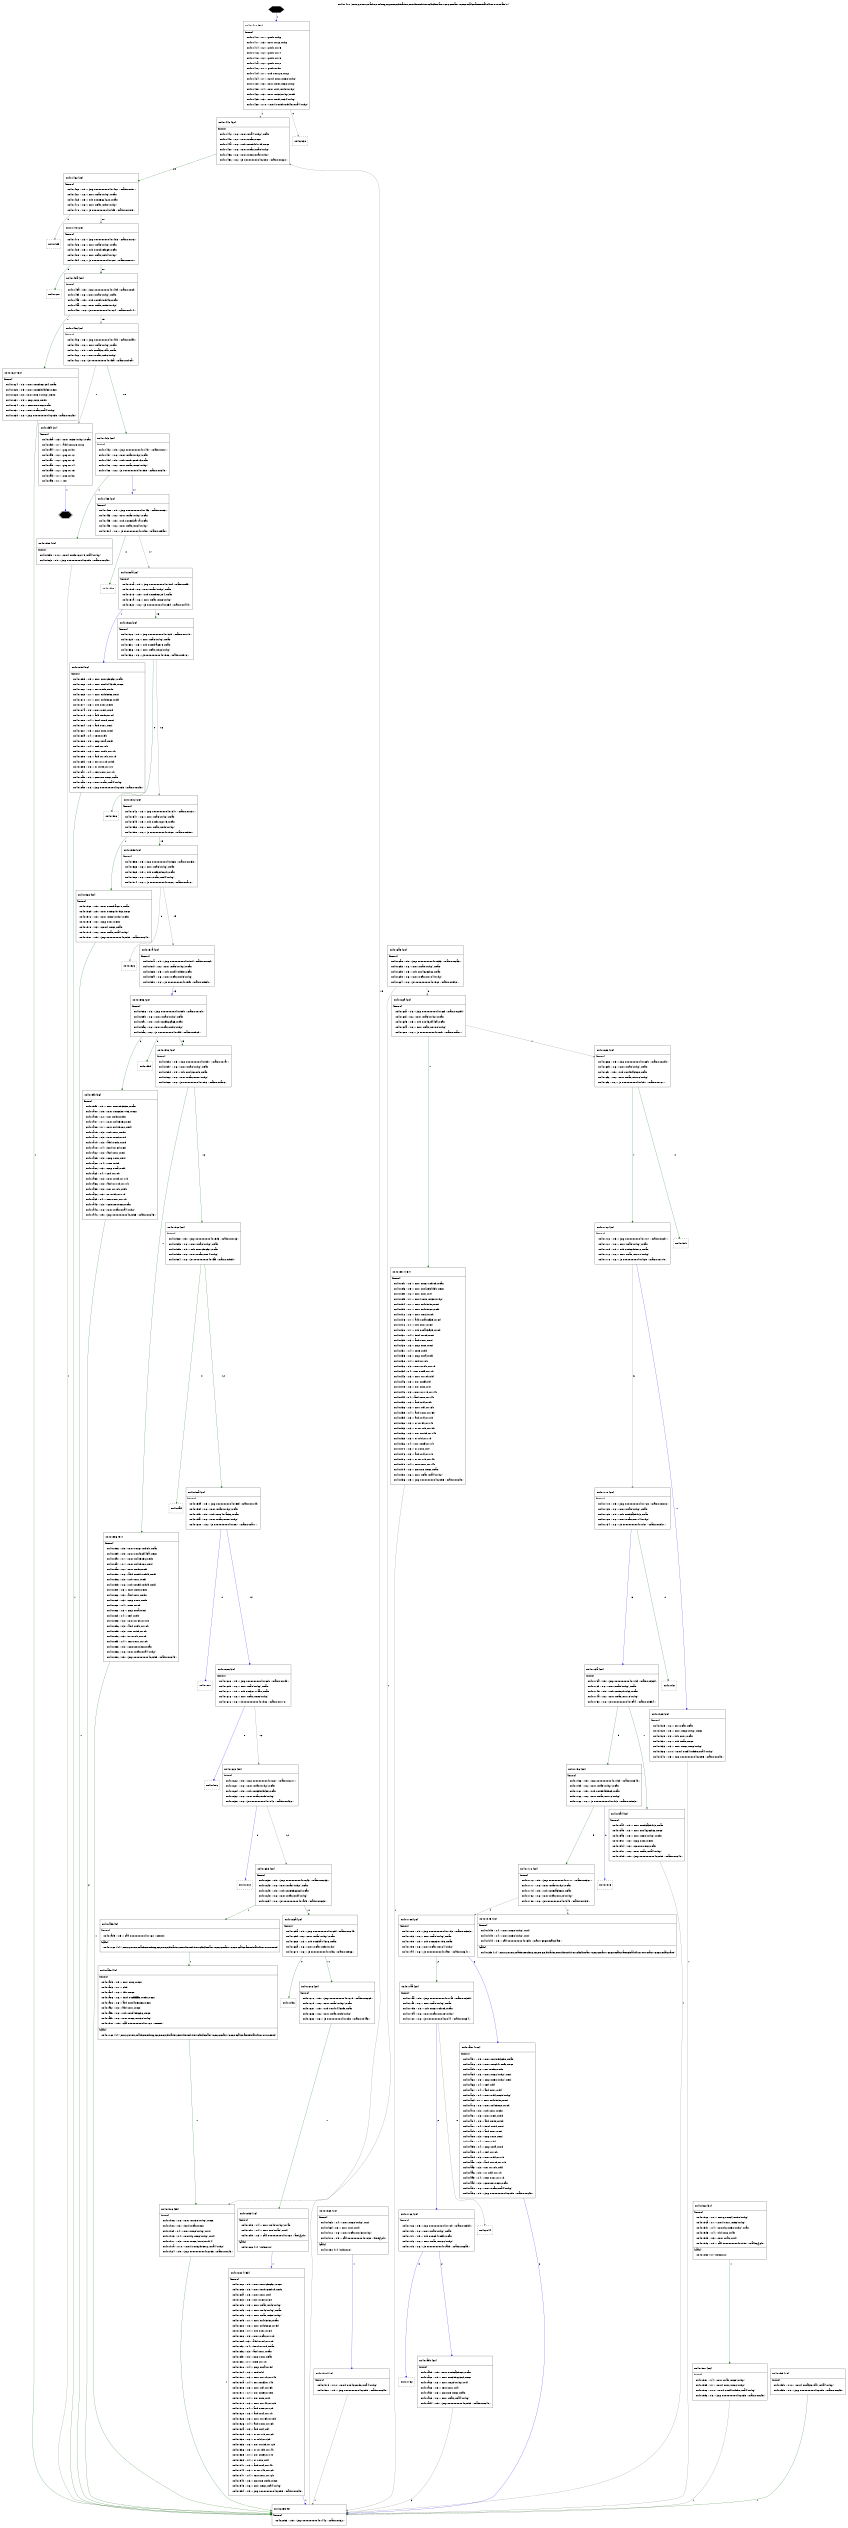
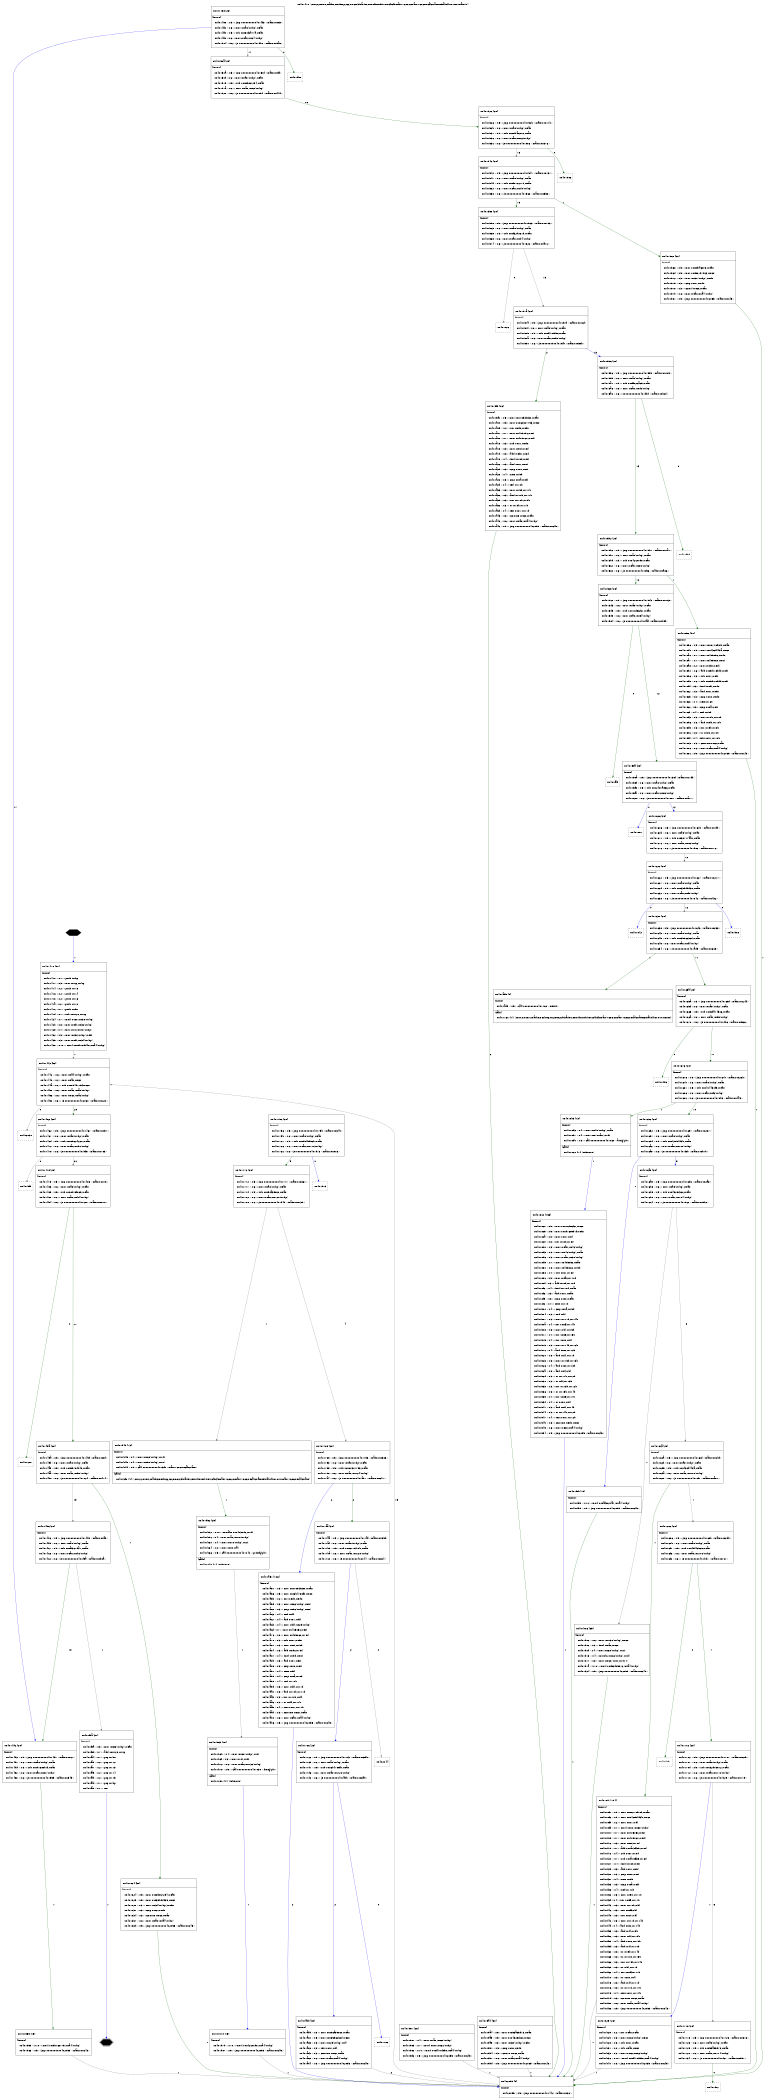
edge "0x401410 [50]" -> "0x402030": now "0x401442 [32]" -> "0x402030"
edge "0x4014d2 [28]" -> "0x4014ee [28]": reversed
node "0x40185d [86]": removed
edge "0x401596 [28]" -> "0x4019fb [86]": now "0x40157a [28]" -> "0x4019fb [86]"
node "0x401692 [28]": added
node "0x401b52 [25]": added
node "0x40173a [28]": removed
edge "0x401606 [28]" -> "0x401b8c": now "0x401622 [28]" -> "0x401b8c"
node "0x401ade [40]": removed
node "0x4019c2 [31]": removed
